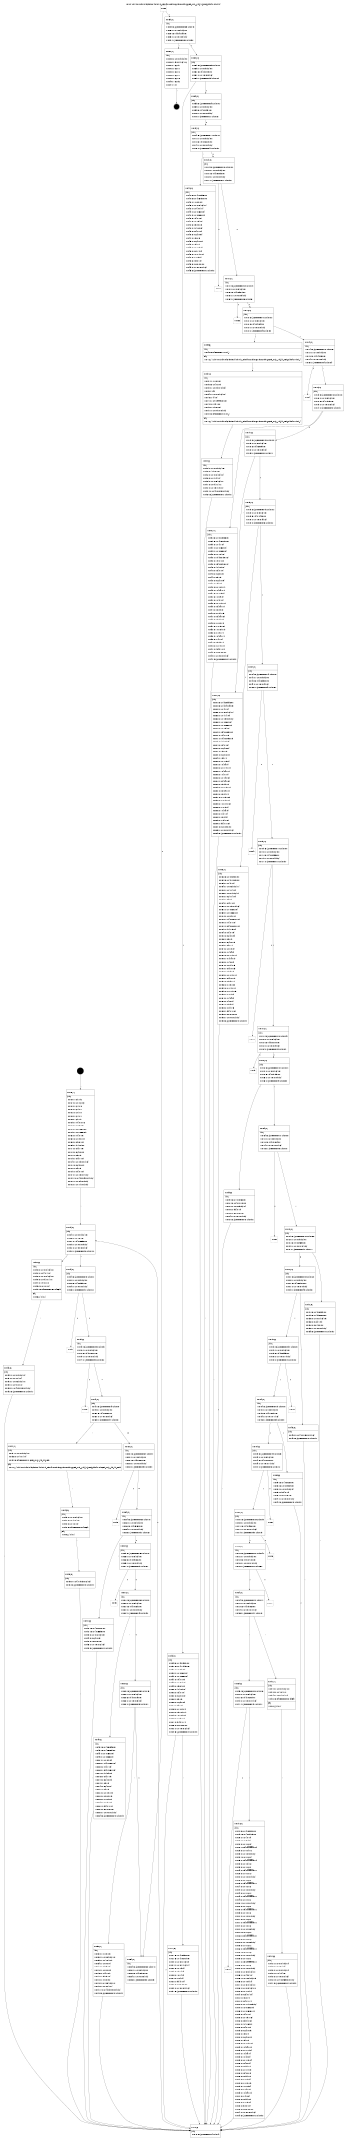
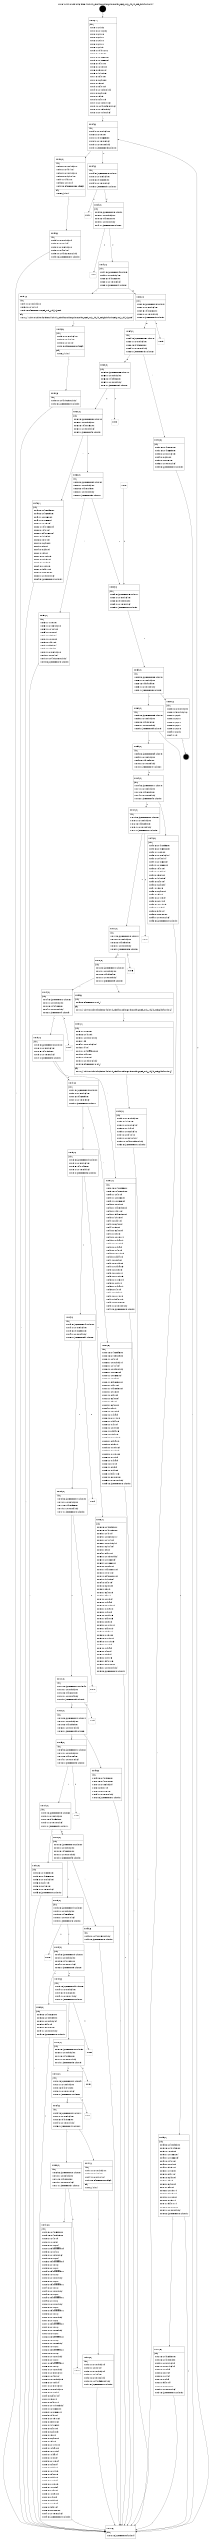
edge "0x401e0c" -> "0x4015bb [28]": now "0x40159f [28]" -> "0x4015bb [28]"
